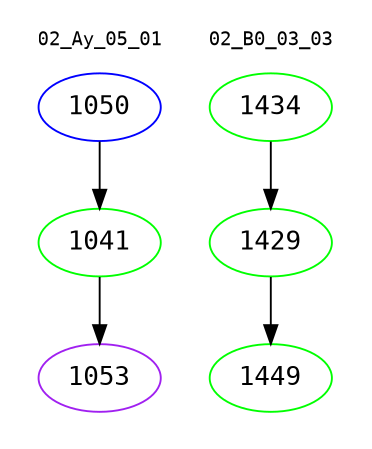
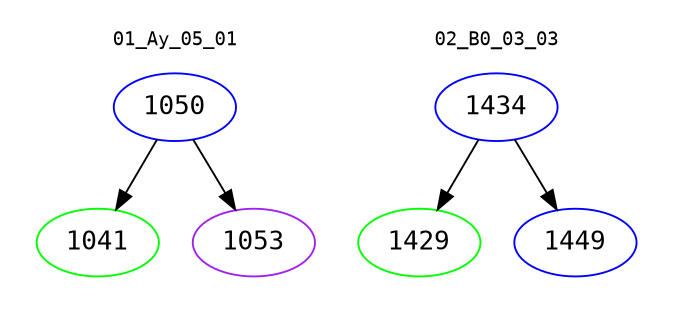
cluster "02_Ay_05_01": label "02_Ay_05_01" -> "01_Ay_05_01"
node "1434": color green -> blue
edge "1041" -> "1053": now "1050" -> "1053"
edge "1429" -> "1449": now "1434" -> "1449"
node "1449": color green -> blue
